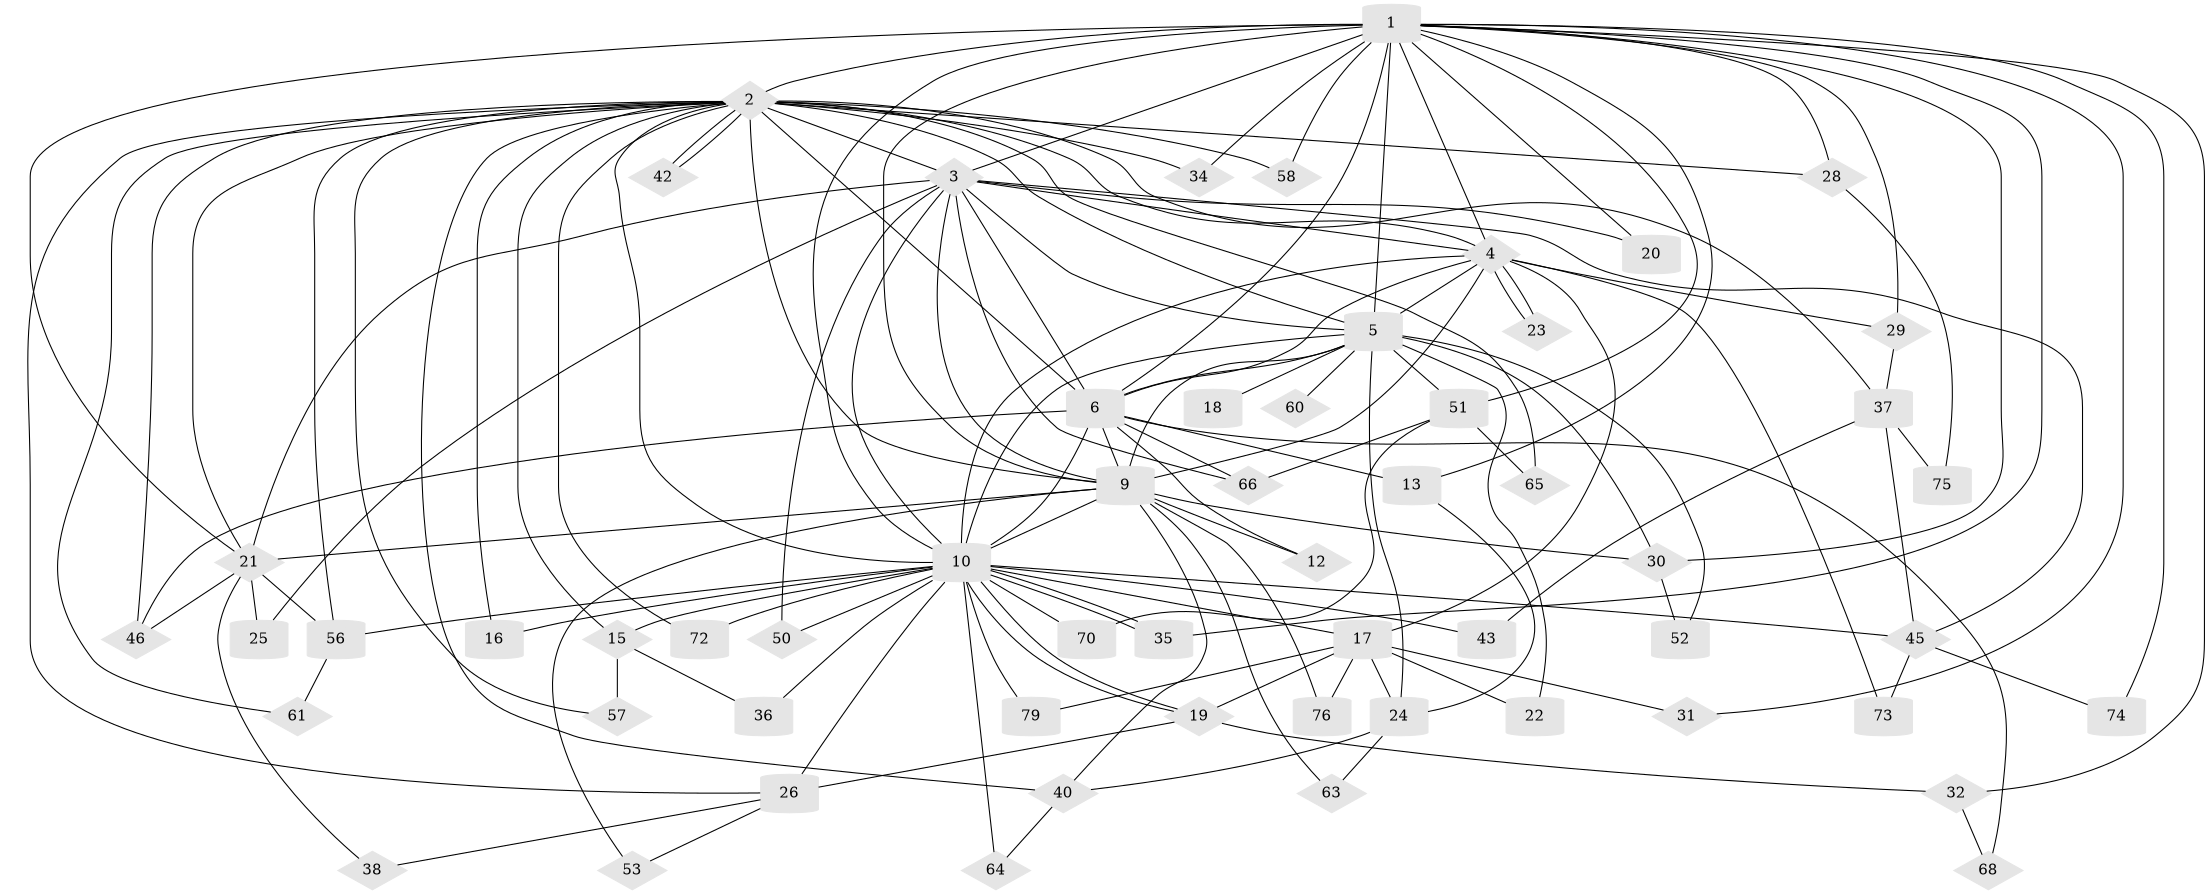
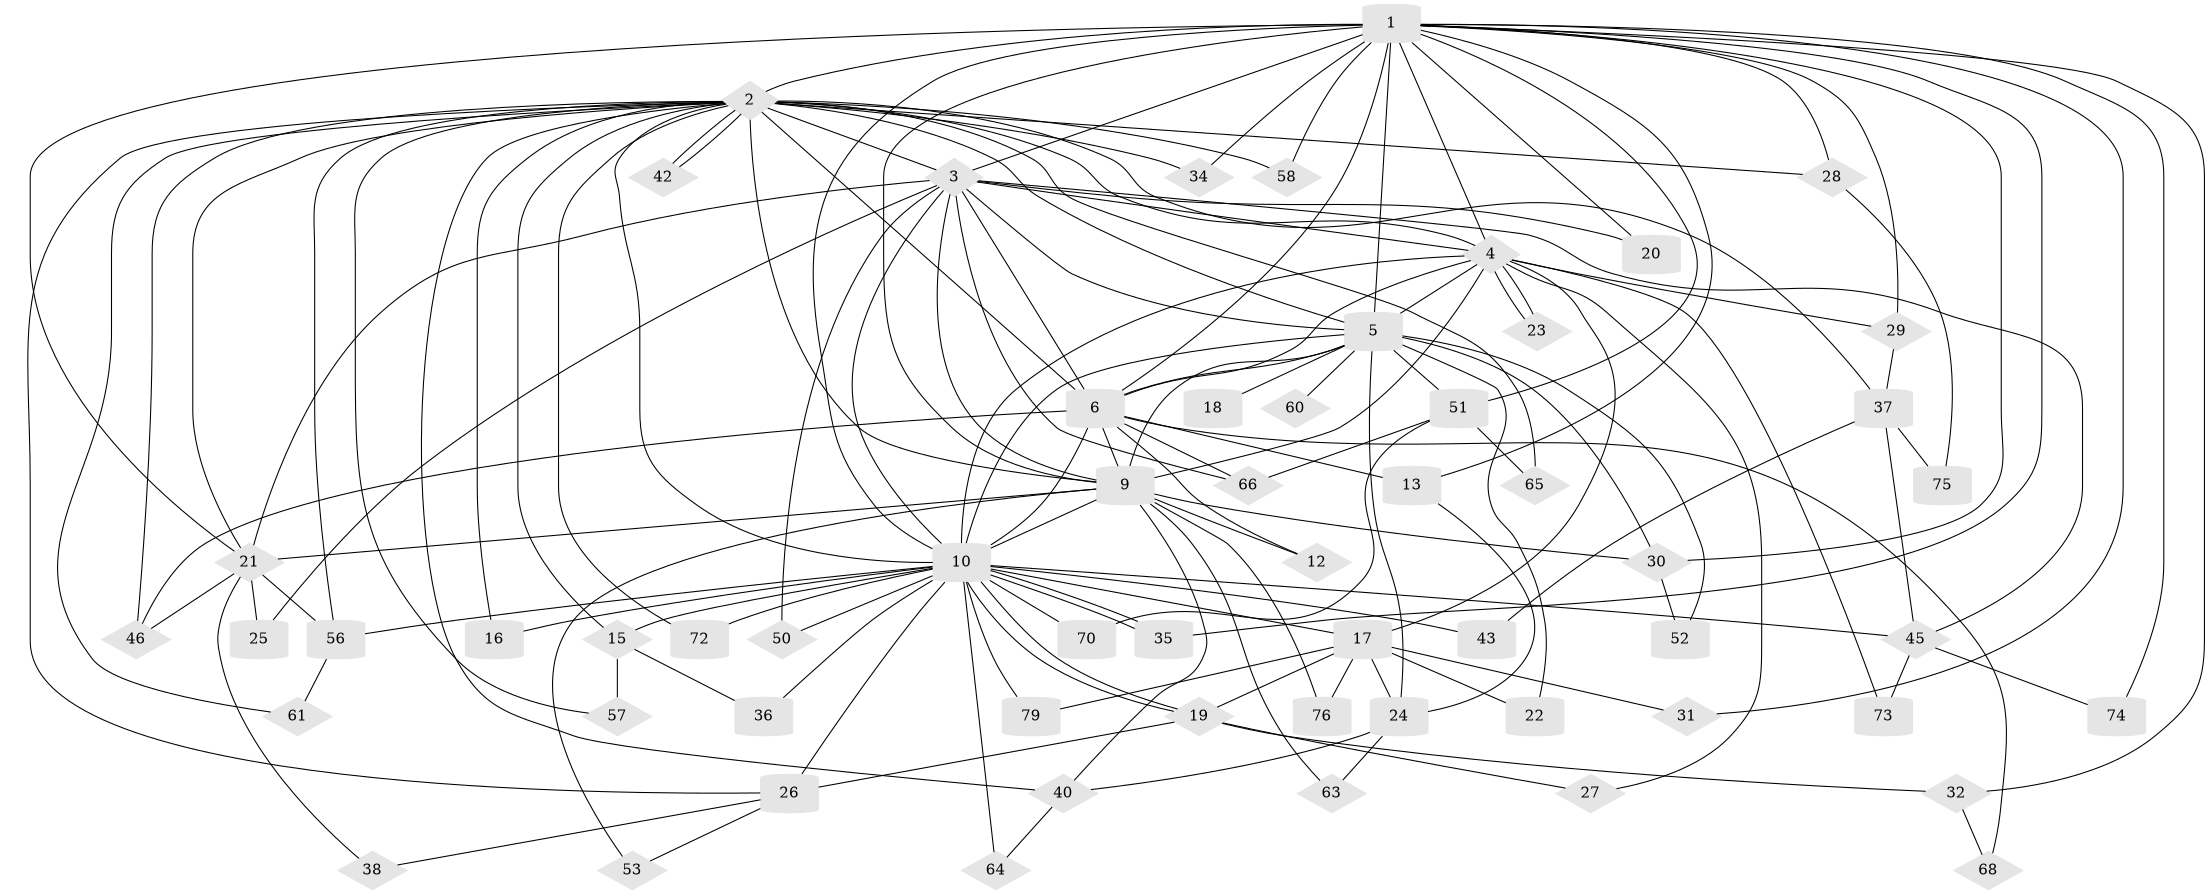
node "27": added
